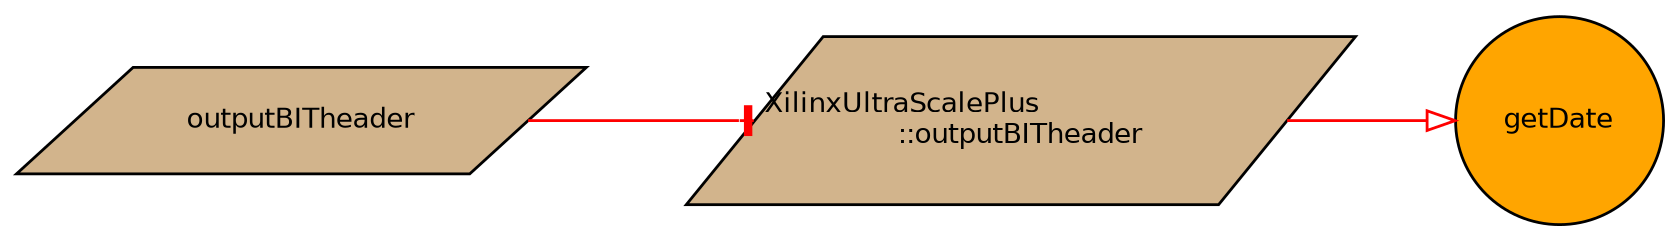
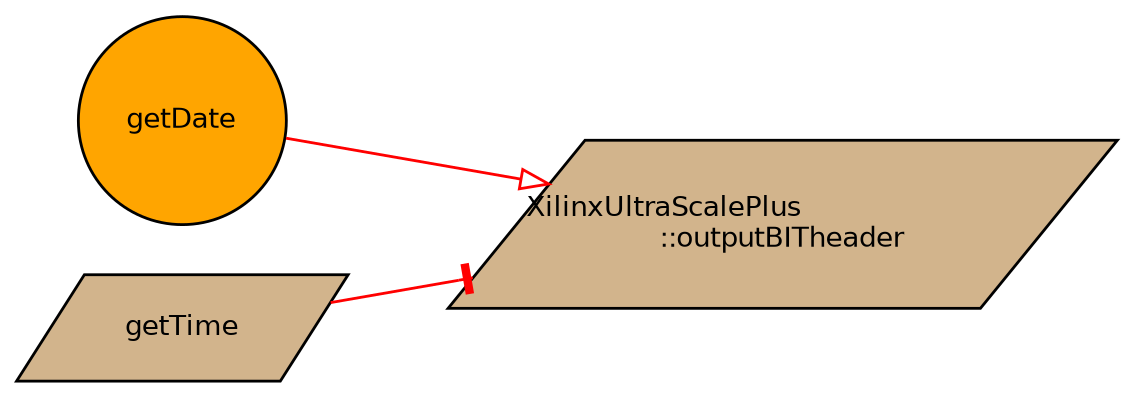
node "outputBITheader": label "outputBITheader" -> "getTime"
edge "XilinxUltraScalePlus ::outputBITheader" -> "getDate": reversed
